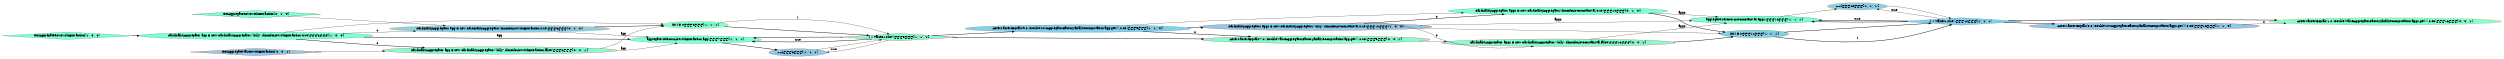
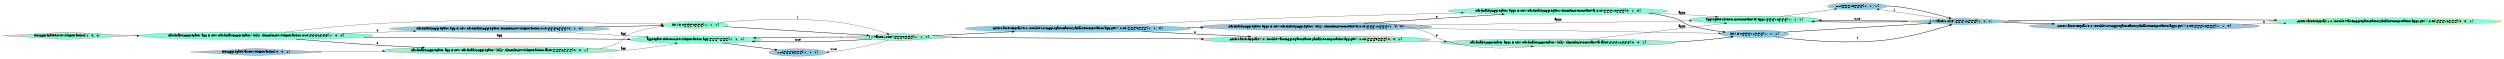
edge "i < values1.size()@@@12@@@['1', '1', '1']" -> "++i@@@13@@@['1', '1', '1']": label "true" -> "i"
edge "++i@@@13@@@['1', '1', '1']" -> "i < values1.size()@@@12@@@['1', '1', '1']": style solid -> bold
node "testAggregateRowsWithExtraction['0', '1', '0']": removed
node "i < values1.size()@@@12@@@['1', '1', '1']": color teal -> darkorange
node "testAggregateRowsWithExtraction['1', '0', '0']": color teal -> red
edge "++i@@@6@@@['1', '1', '1']" -> "i < values1.size()@@@5@@@['1', '1', '1']": removed
